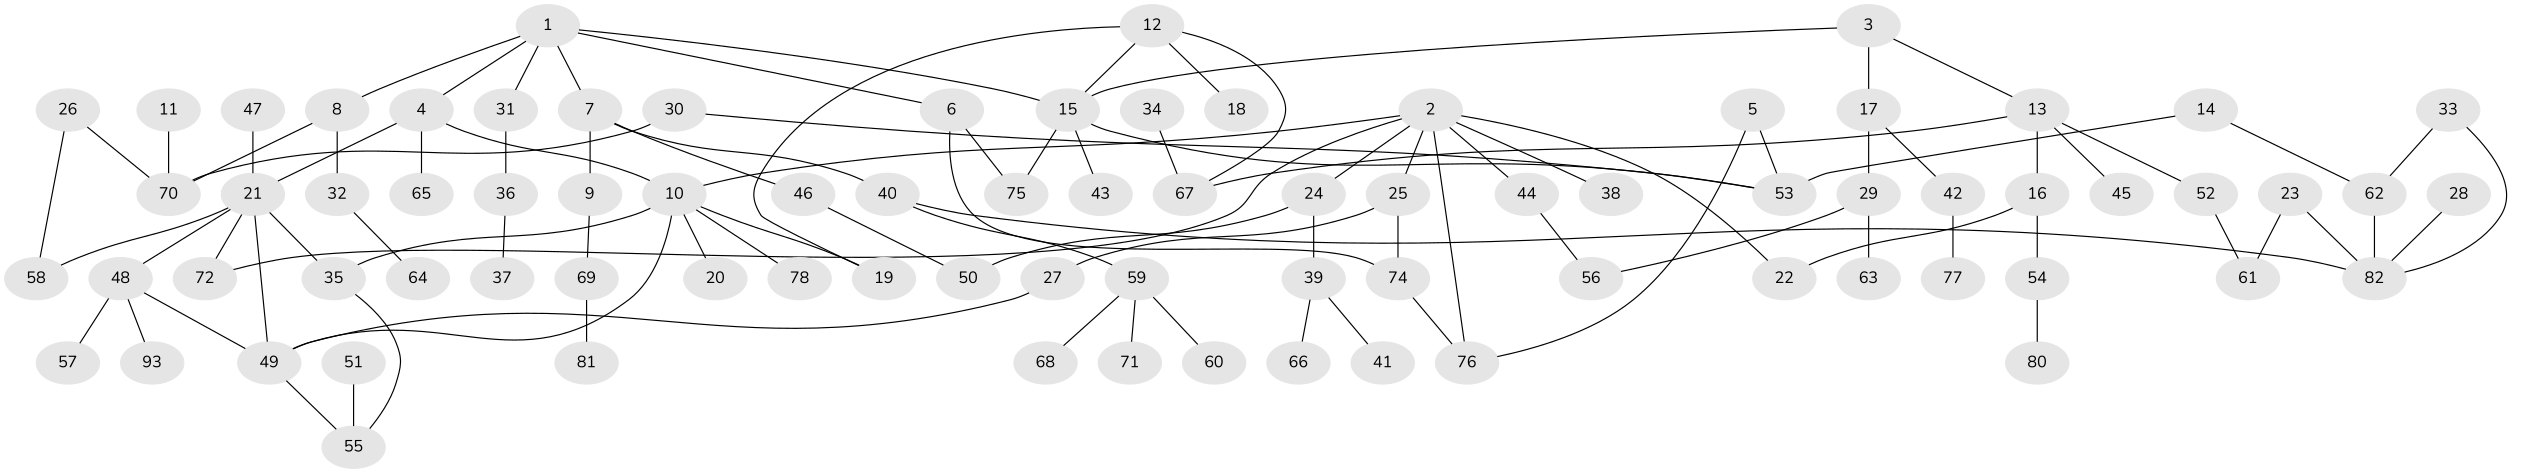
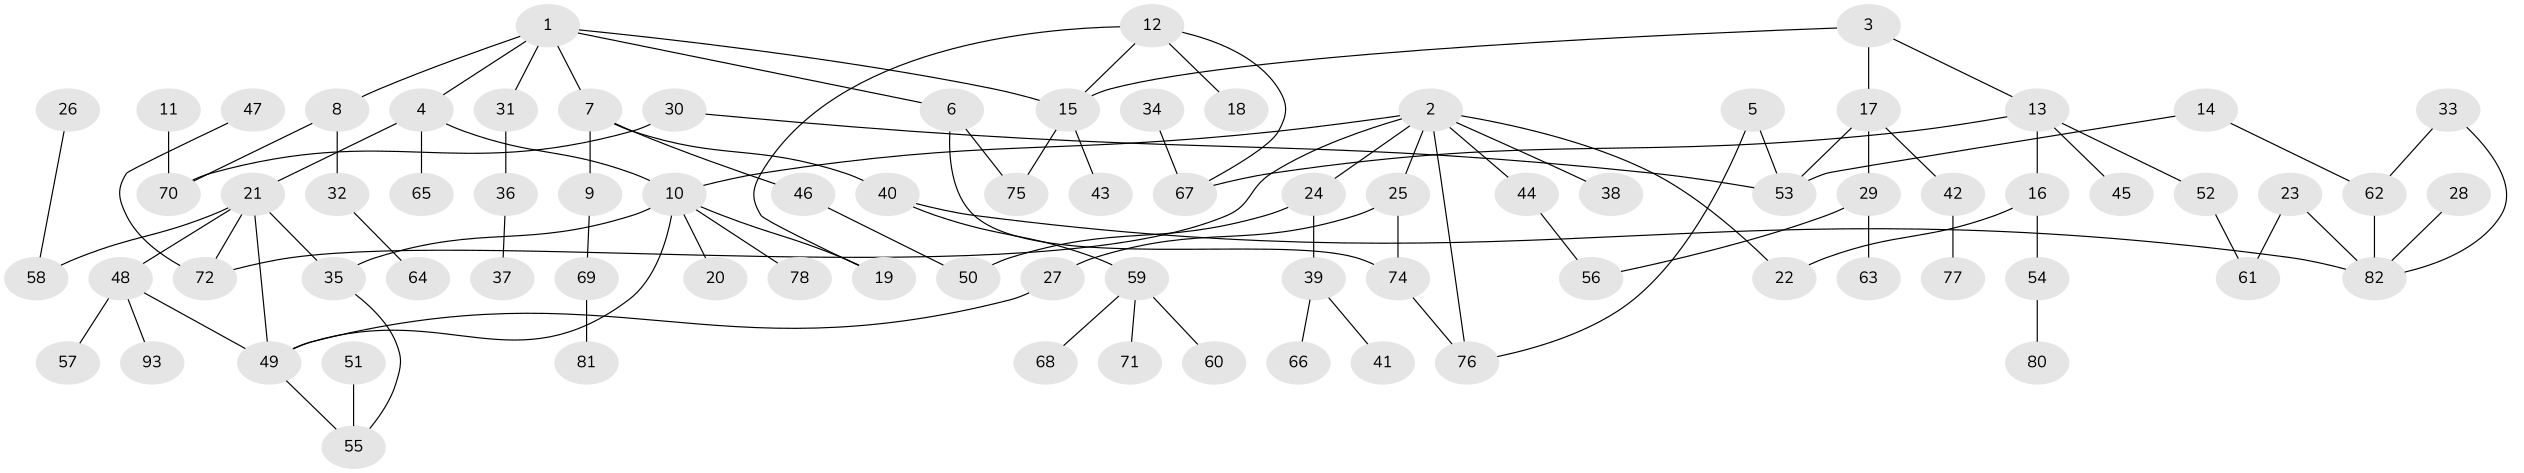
edge "47" -- "21": now "47" -- "72"
edge "26" -- "70": removed
edge "15" -- "53": now "17" -- "53"
